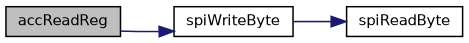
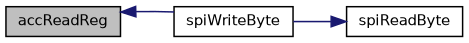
edge "accReadReg" -> "spiWriteByte": reversed
